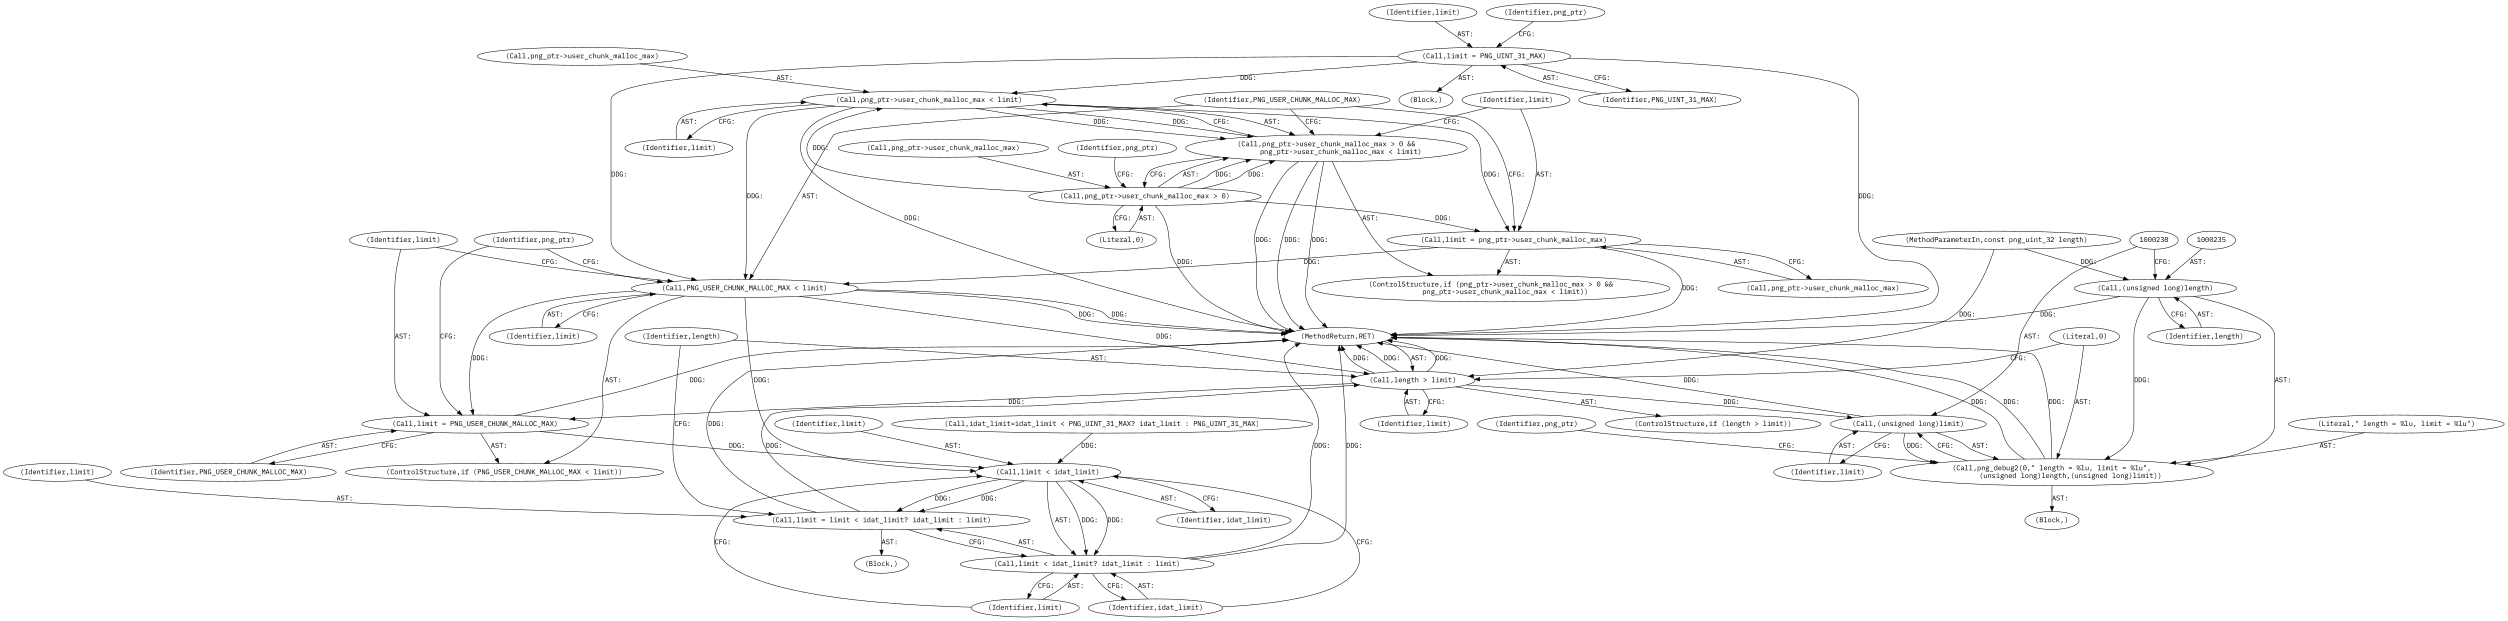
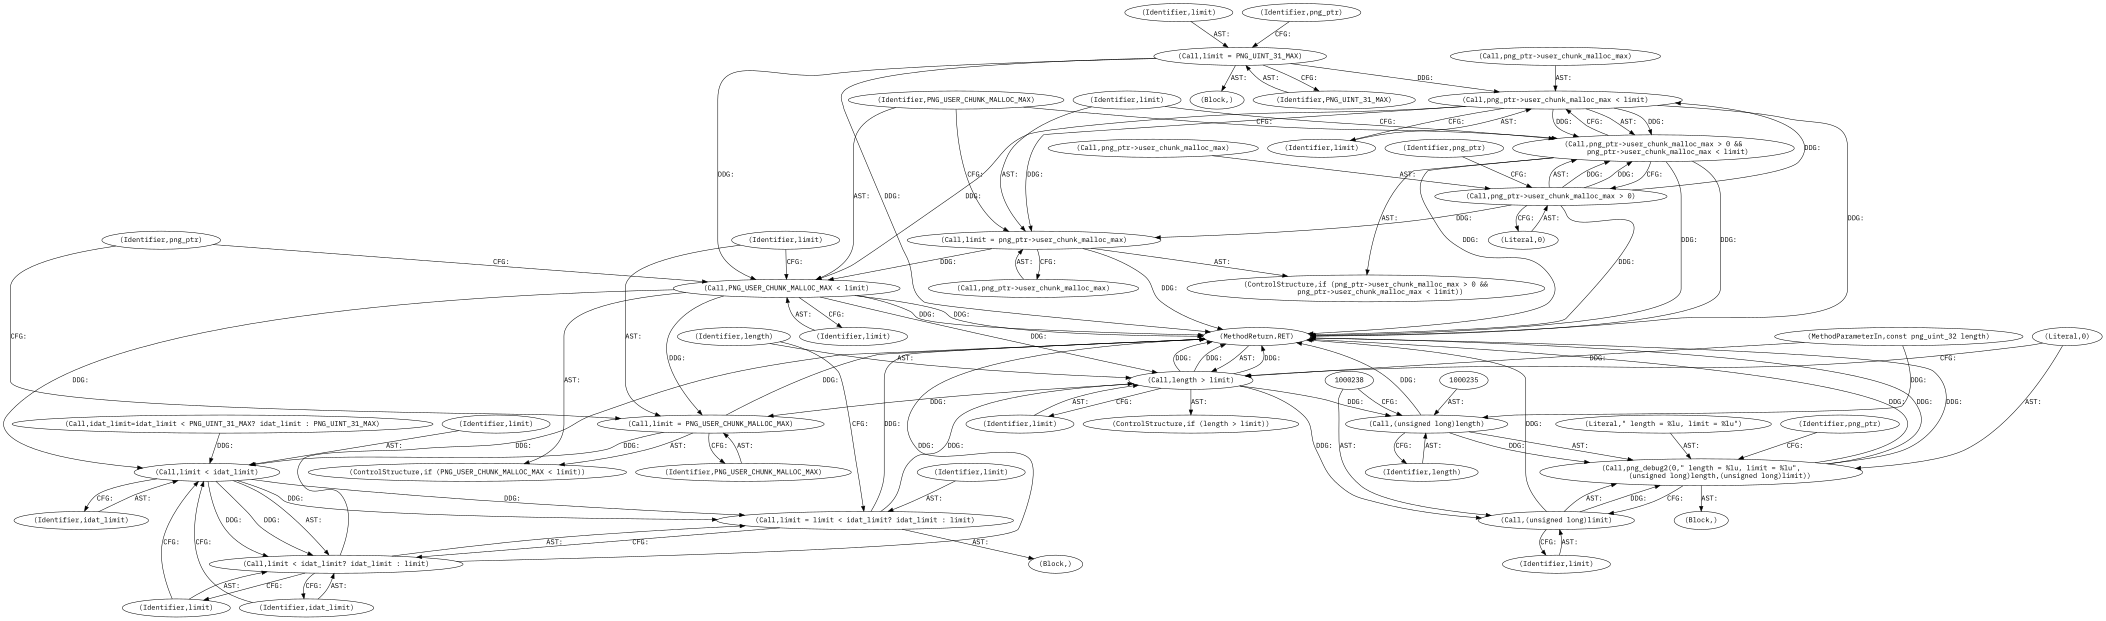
edge "(Call,length > limit)" -> "(Call,(unsigned long)length)": added, label "DDG:"
